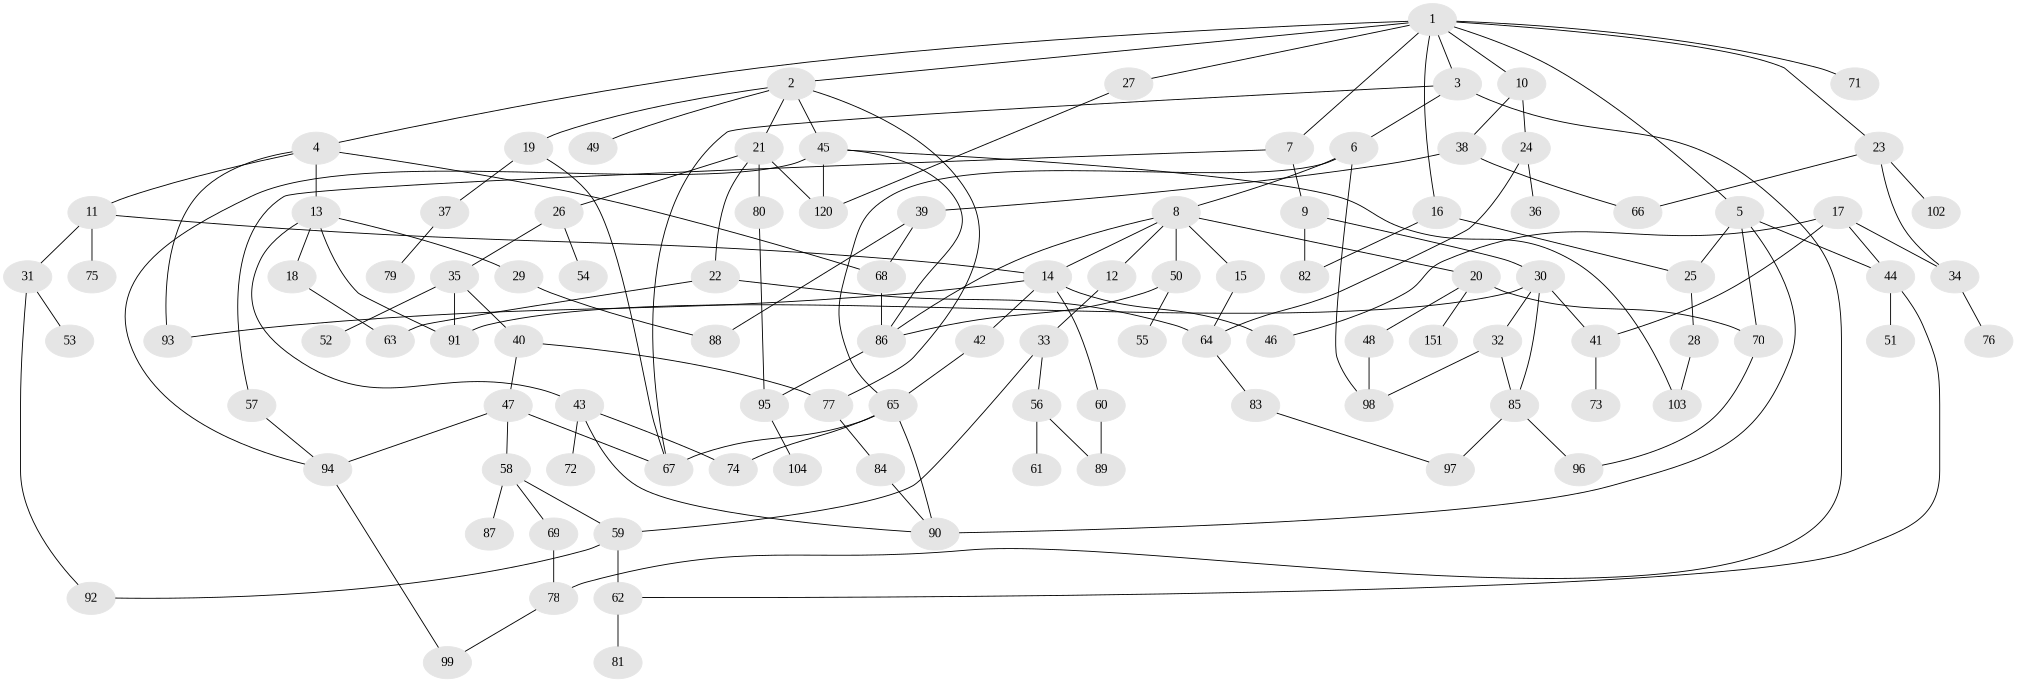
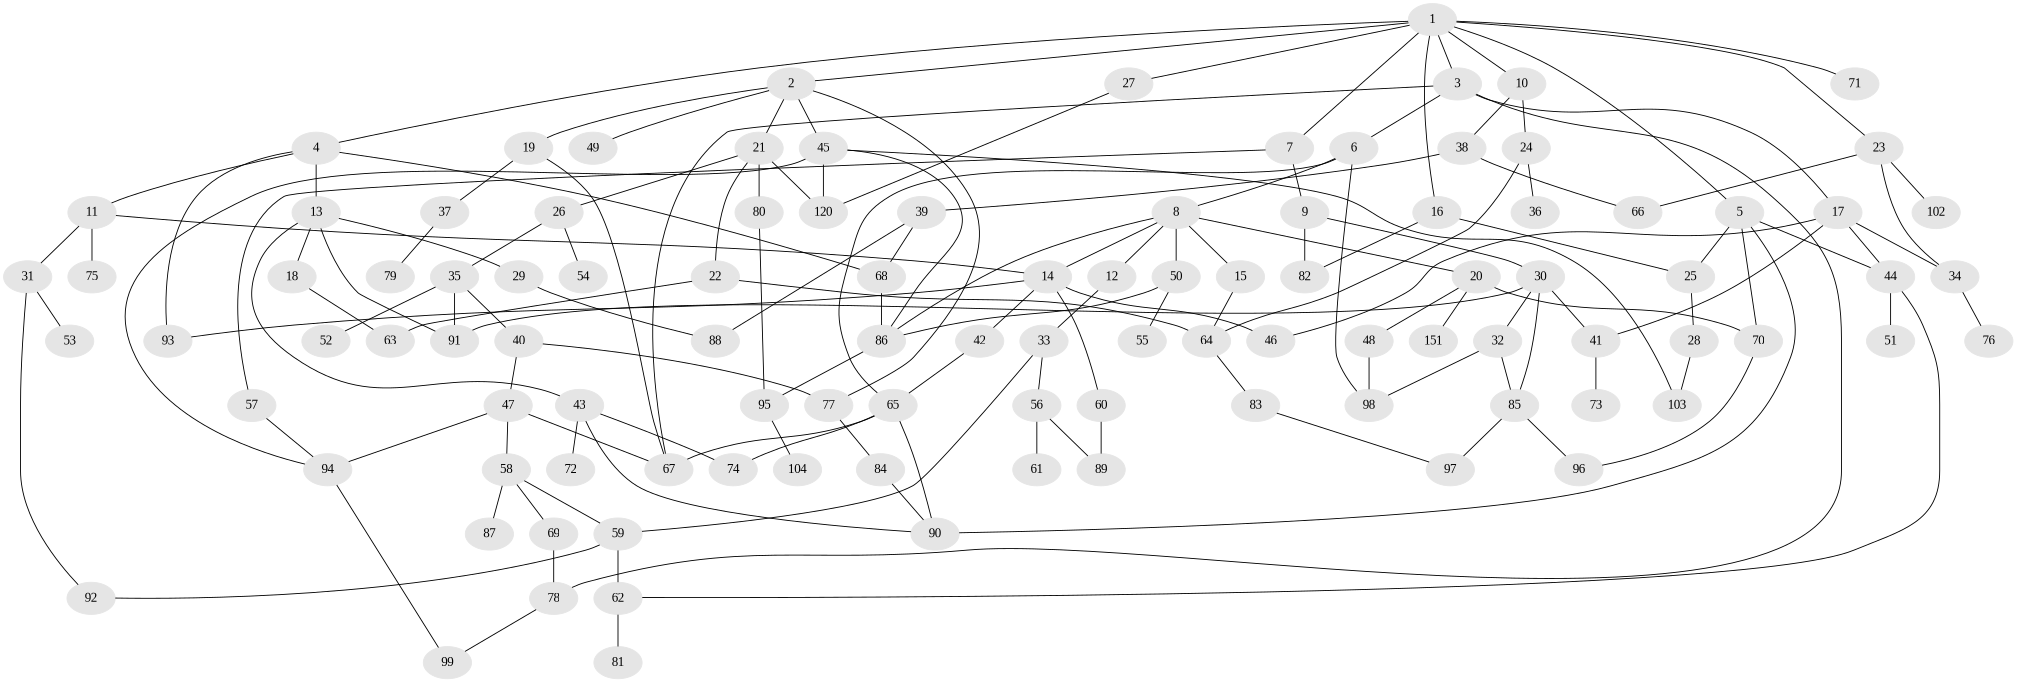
edge "3" -- "17": added
